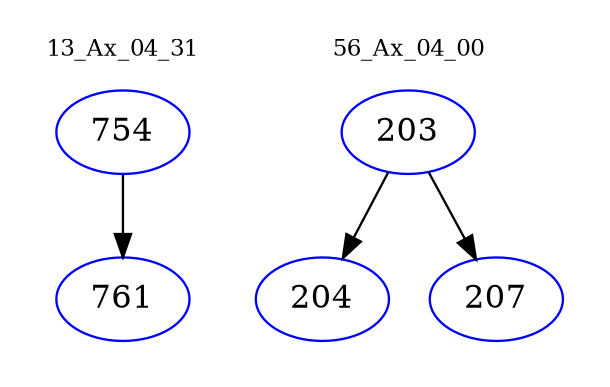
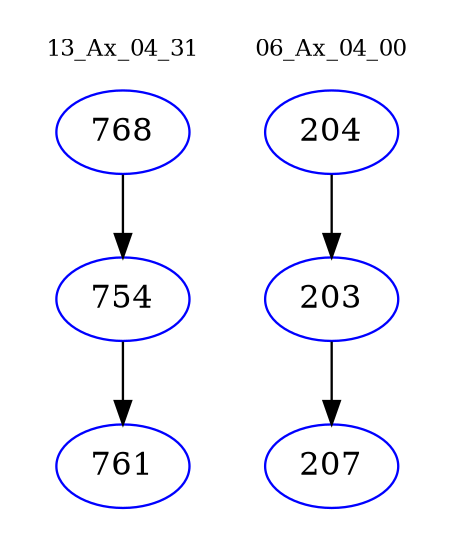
cluster "56_Ax_04_00": label "56_Ax_04_00" -> "06_Ax_04_00"
node "768": added
edge "203" -> "204": reversed
